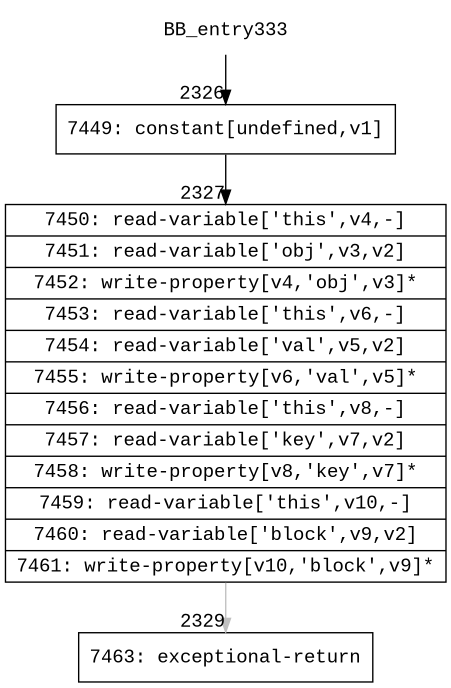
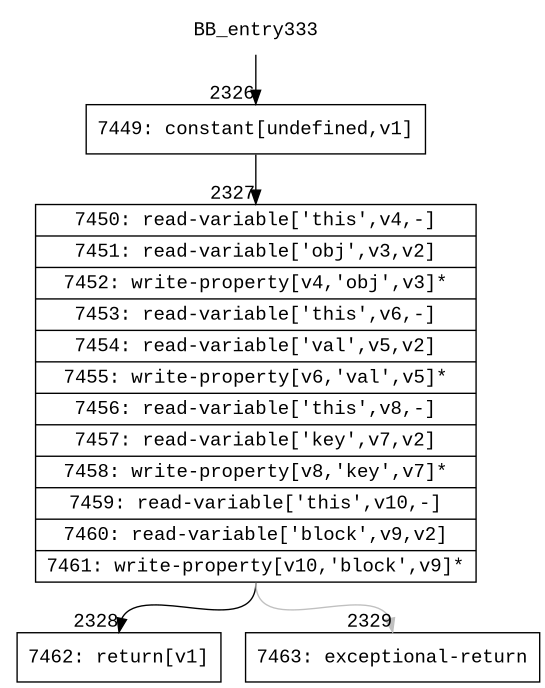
node "7462: return[v1]": added
